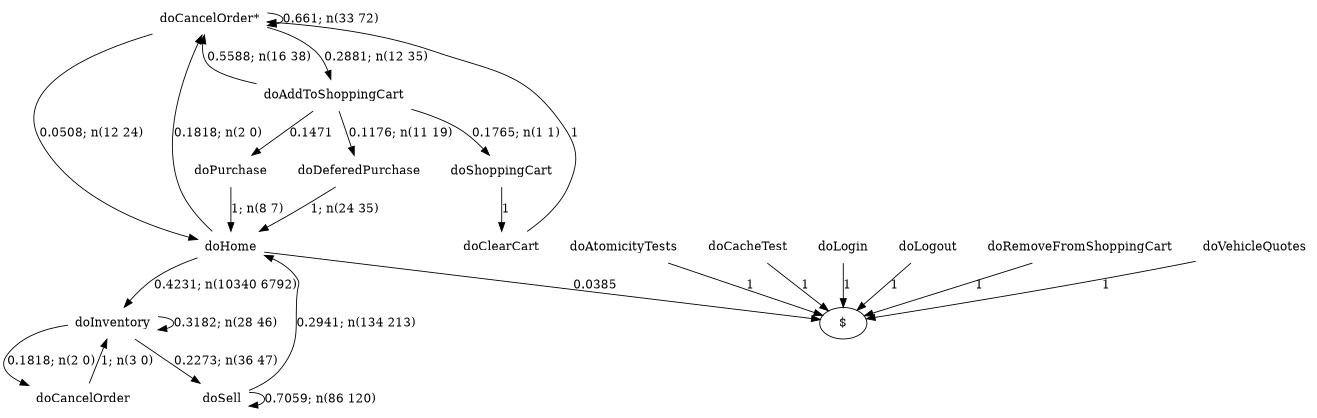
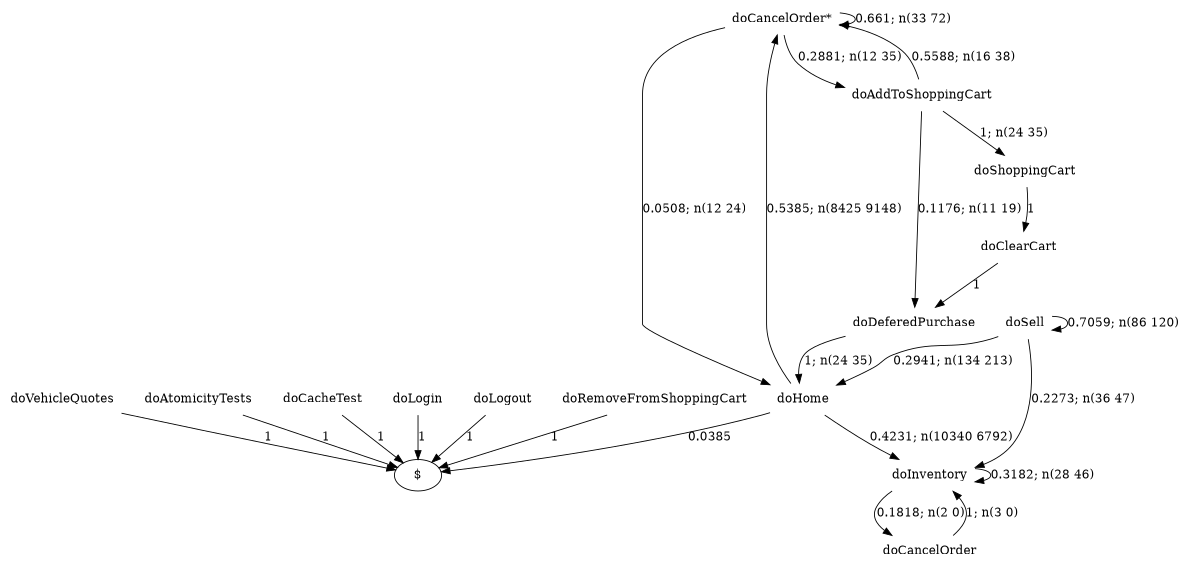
edge "doClearCart" -> "doCancelOrder*": now "doClearCart" -> "doDeferedPurchase"
edge "doHome" -> "doCancelOrder*": label "0.1818; n(2 0)" -> "0.5385; n(8425 9148)"
edge "doAddToShoppingCart" -> "doShoppingCart": label "0.1765; n(1 1)" -> "1; n(24 35)"
node "doPurchase": removed
edge "doInventory" -> "doSell": reversed
